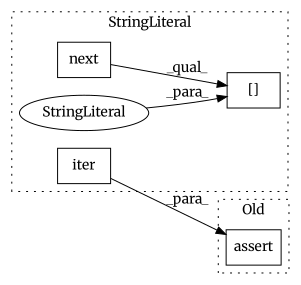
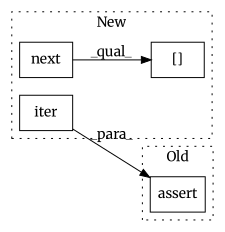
cluster "StringLiteral": label "StringLiteral" -> "New"
node "StringLiteral": removed
